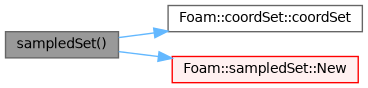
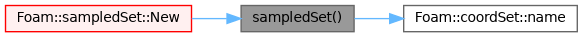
node "Foam::coordSet::coordSet": label "Foam::coordSet::coordSet" -> "Foam::coordSet::name"
edge "sampledSet()" -> "Foam::sampledSet::New": reversed
